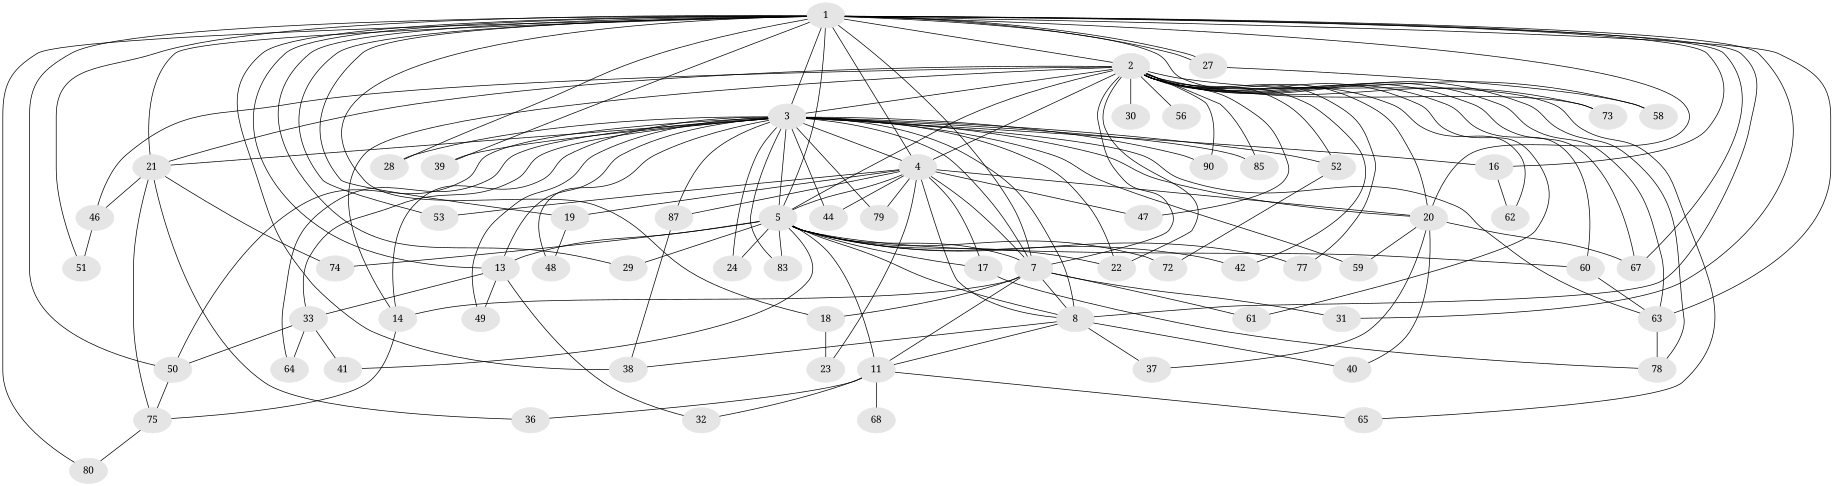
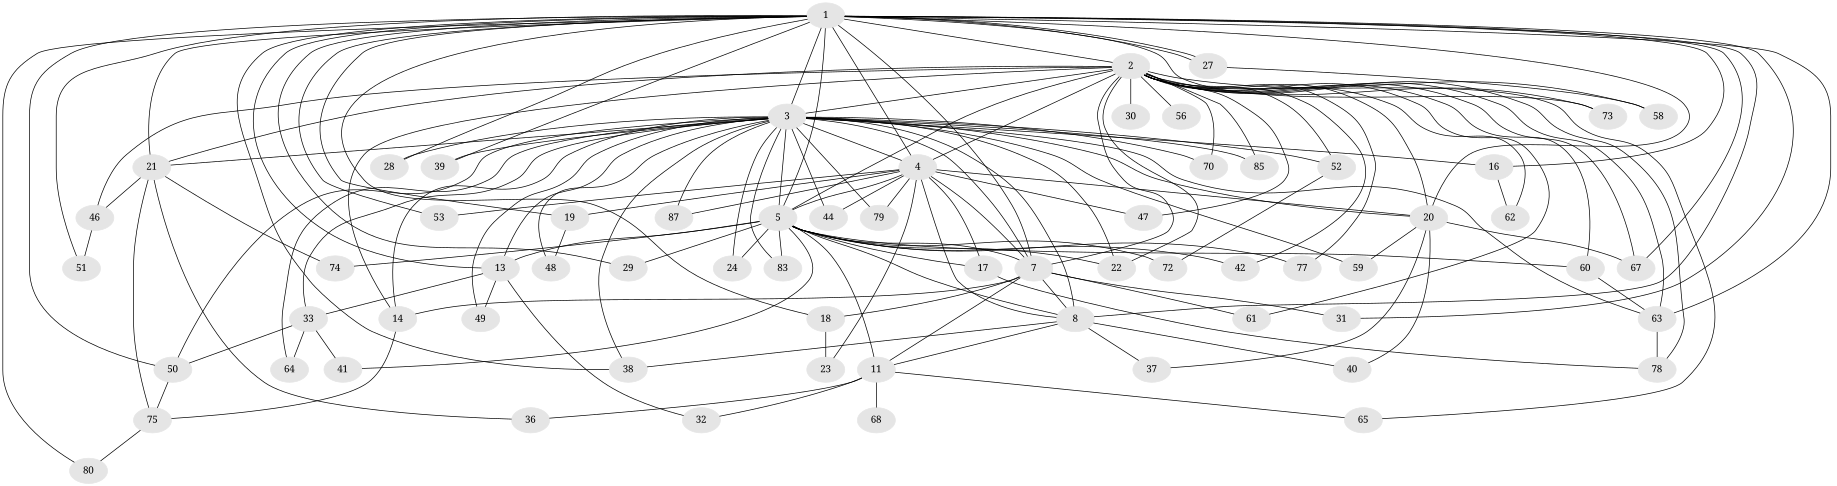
node "90": label "90" -> "70"
edge "87" -- "38": now "3" -- "38"
